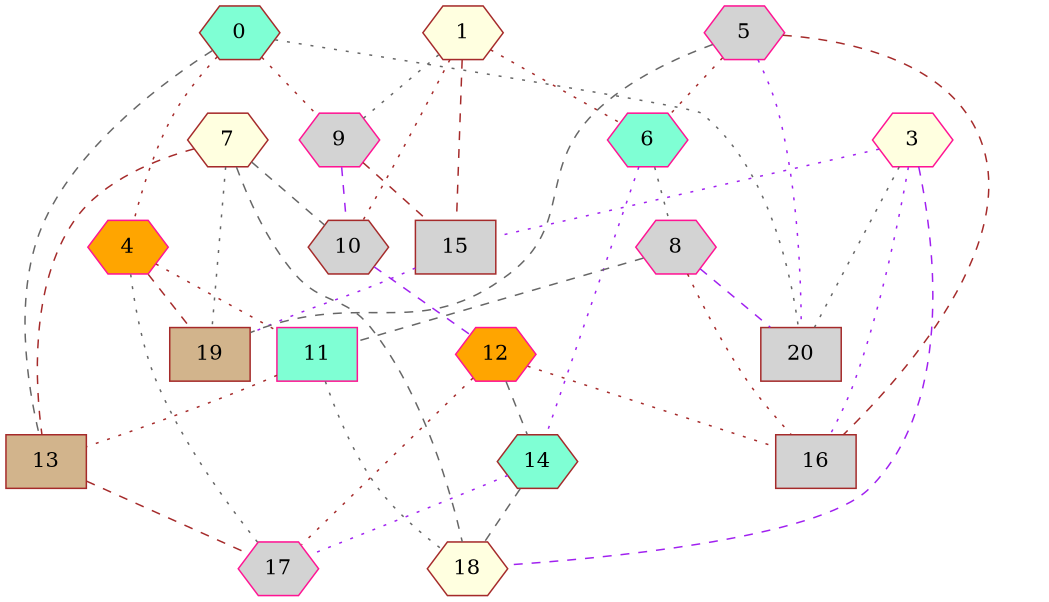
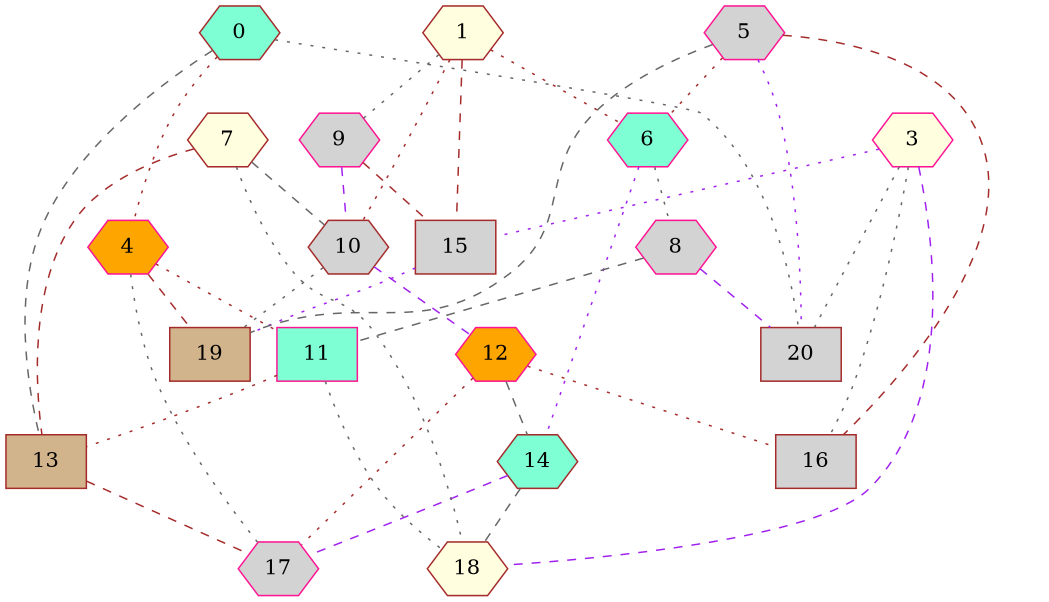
edge "0" -- "9": removed
edge "7" -- "19": now "10" -- "19"
edge "3" -- "16": color purple -> gray40
edge "7" -- "18": style dashed -> dotted
edge "8" -- "16": removed
edge "14" -- "17": style dotted -> dashed
